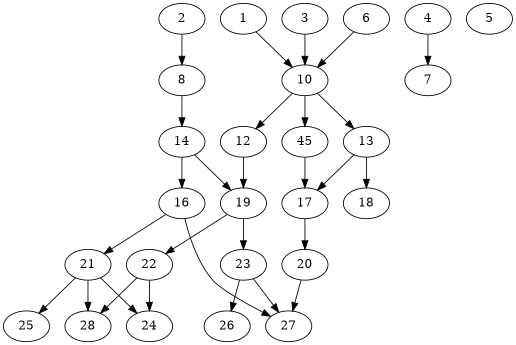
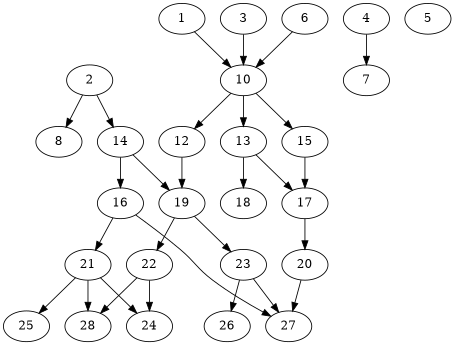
edge "8" -> "14": now "2" -> "14"
node "45": label "45" -> "15"
